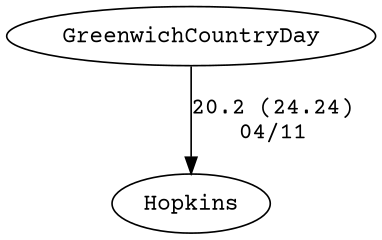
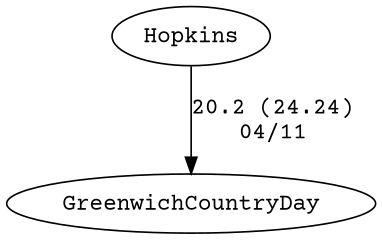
edge "GreenwichCountryDay" -> "Hopkins": reversed
